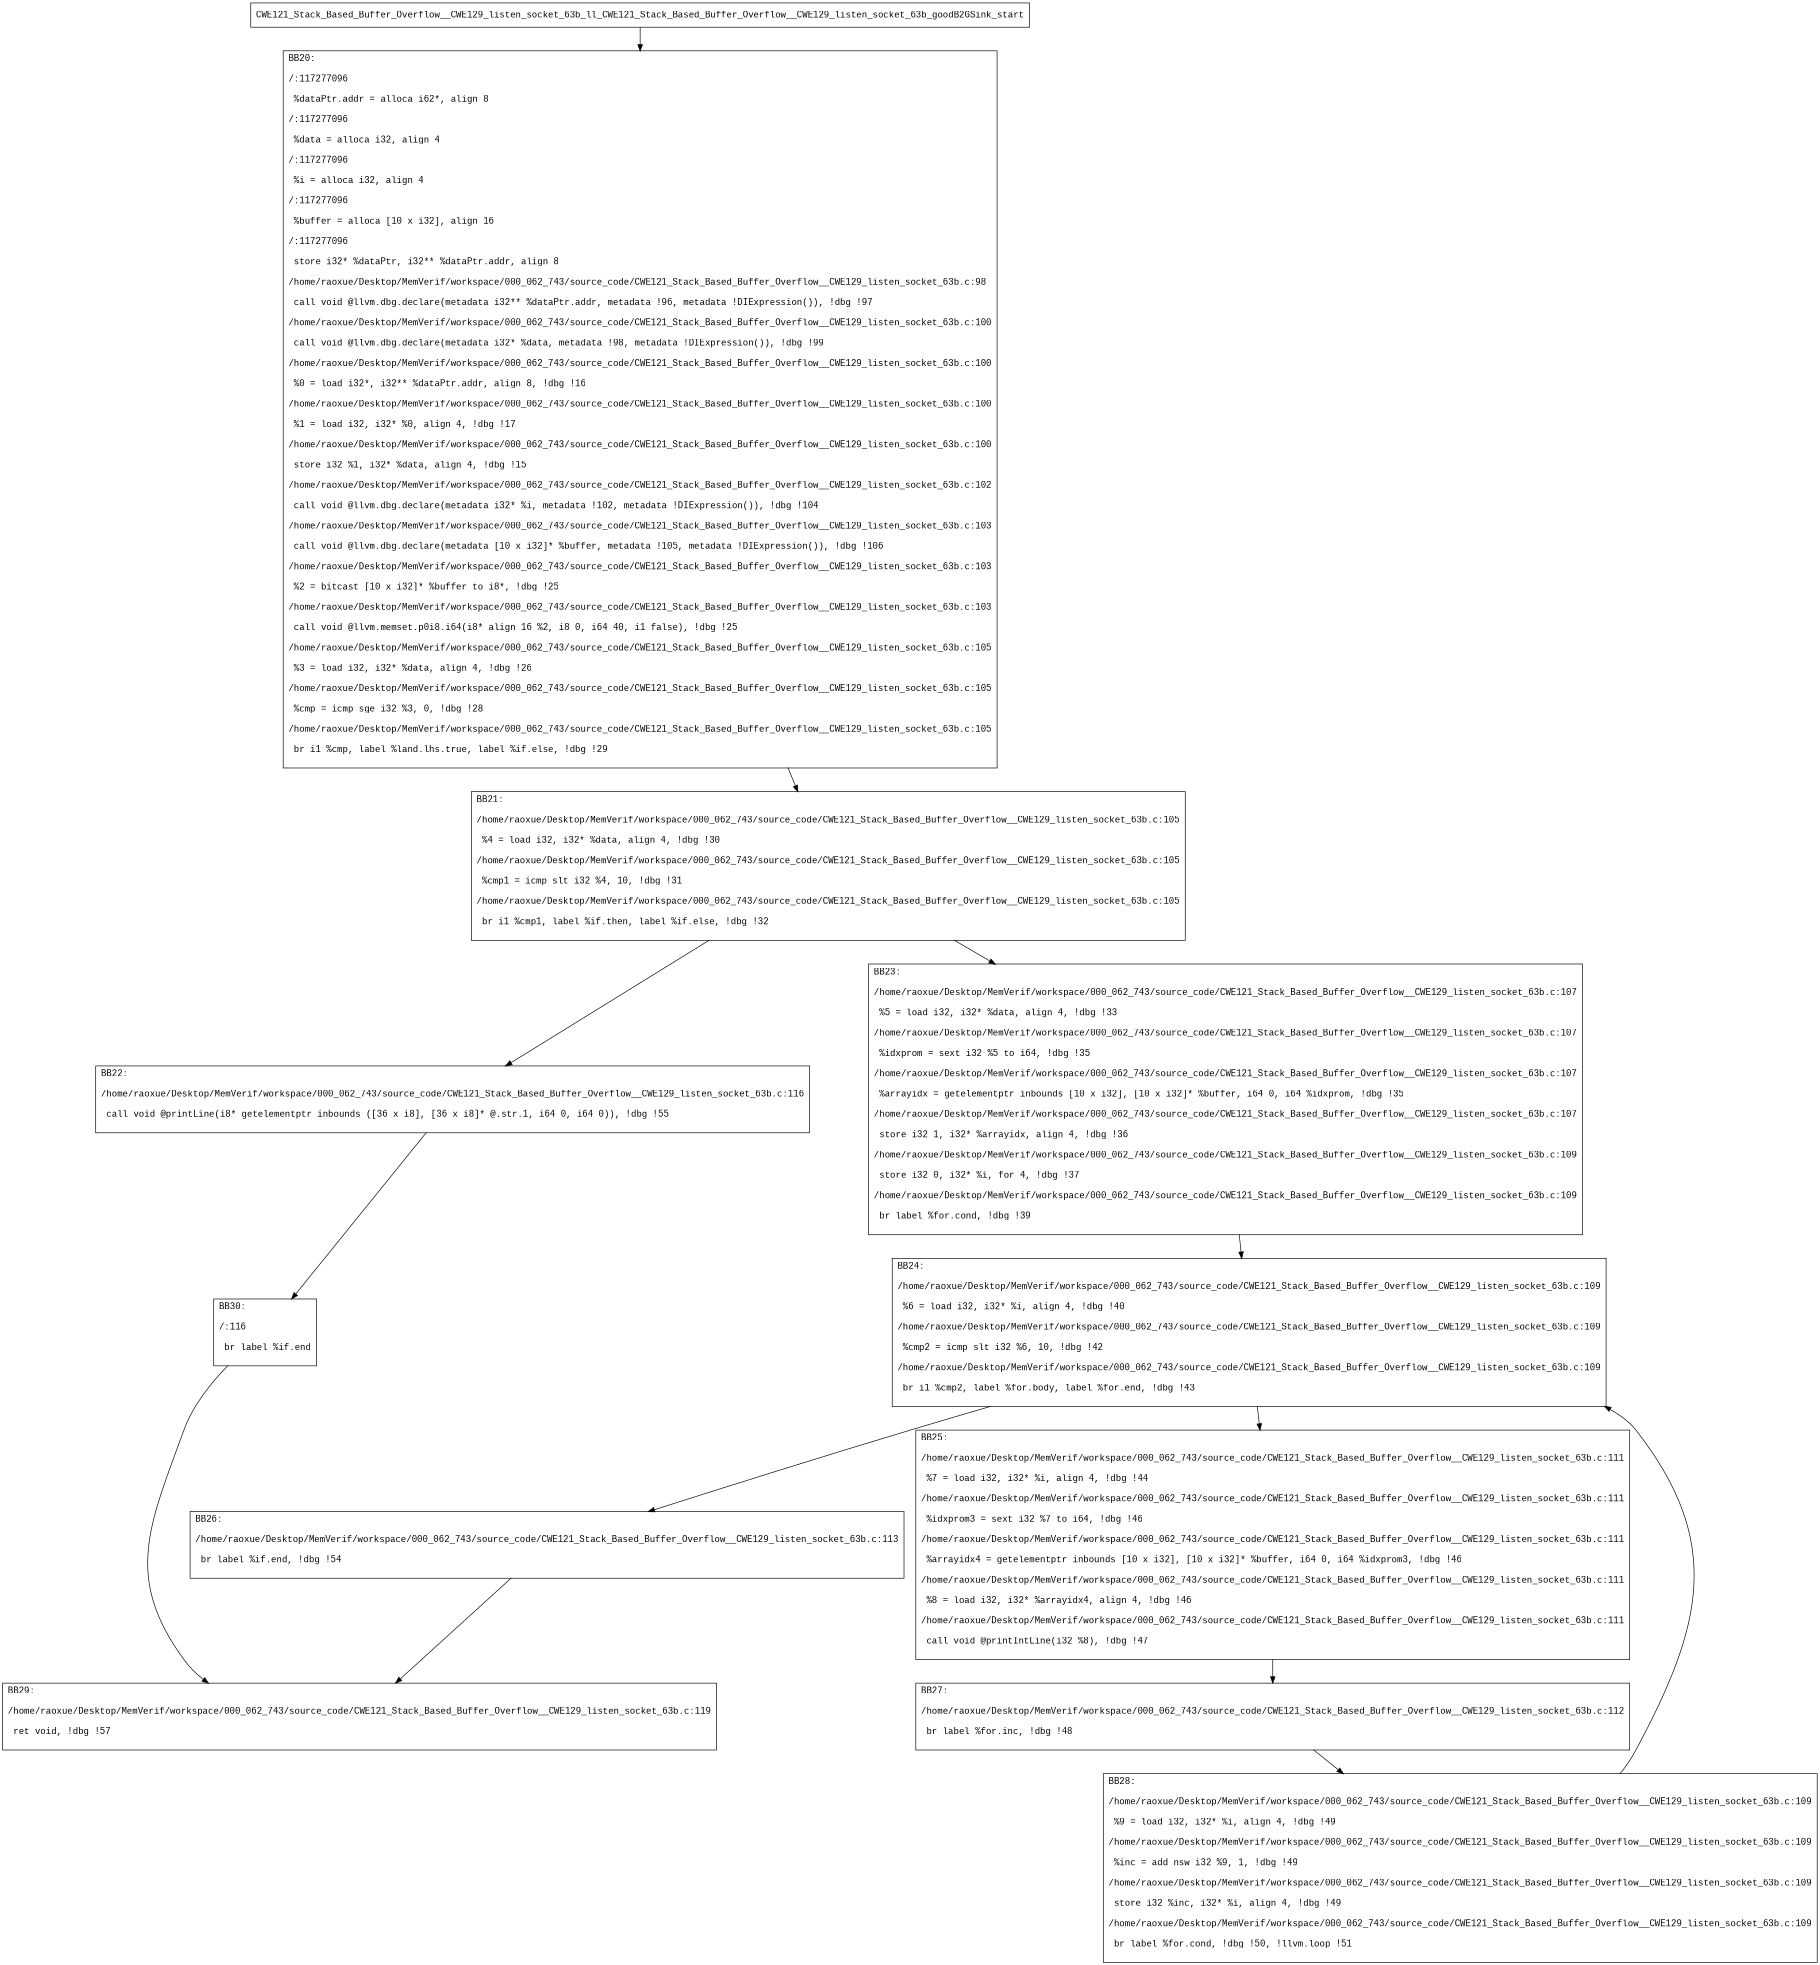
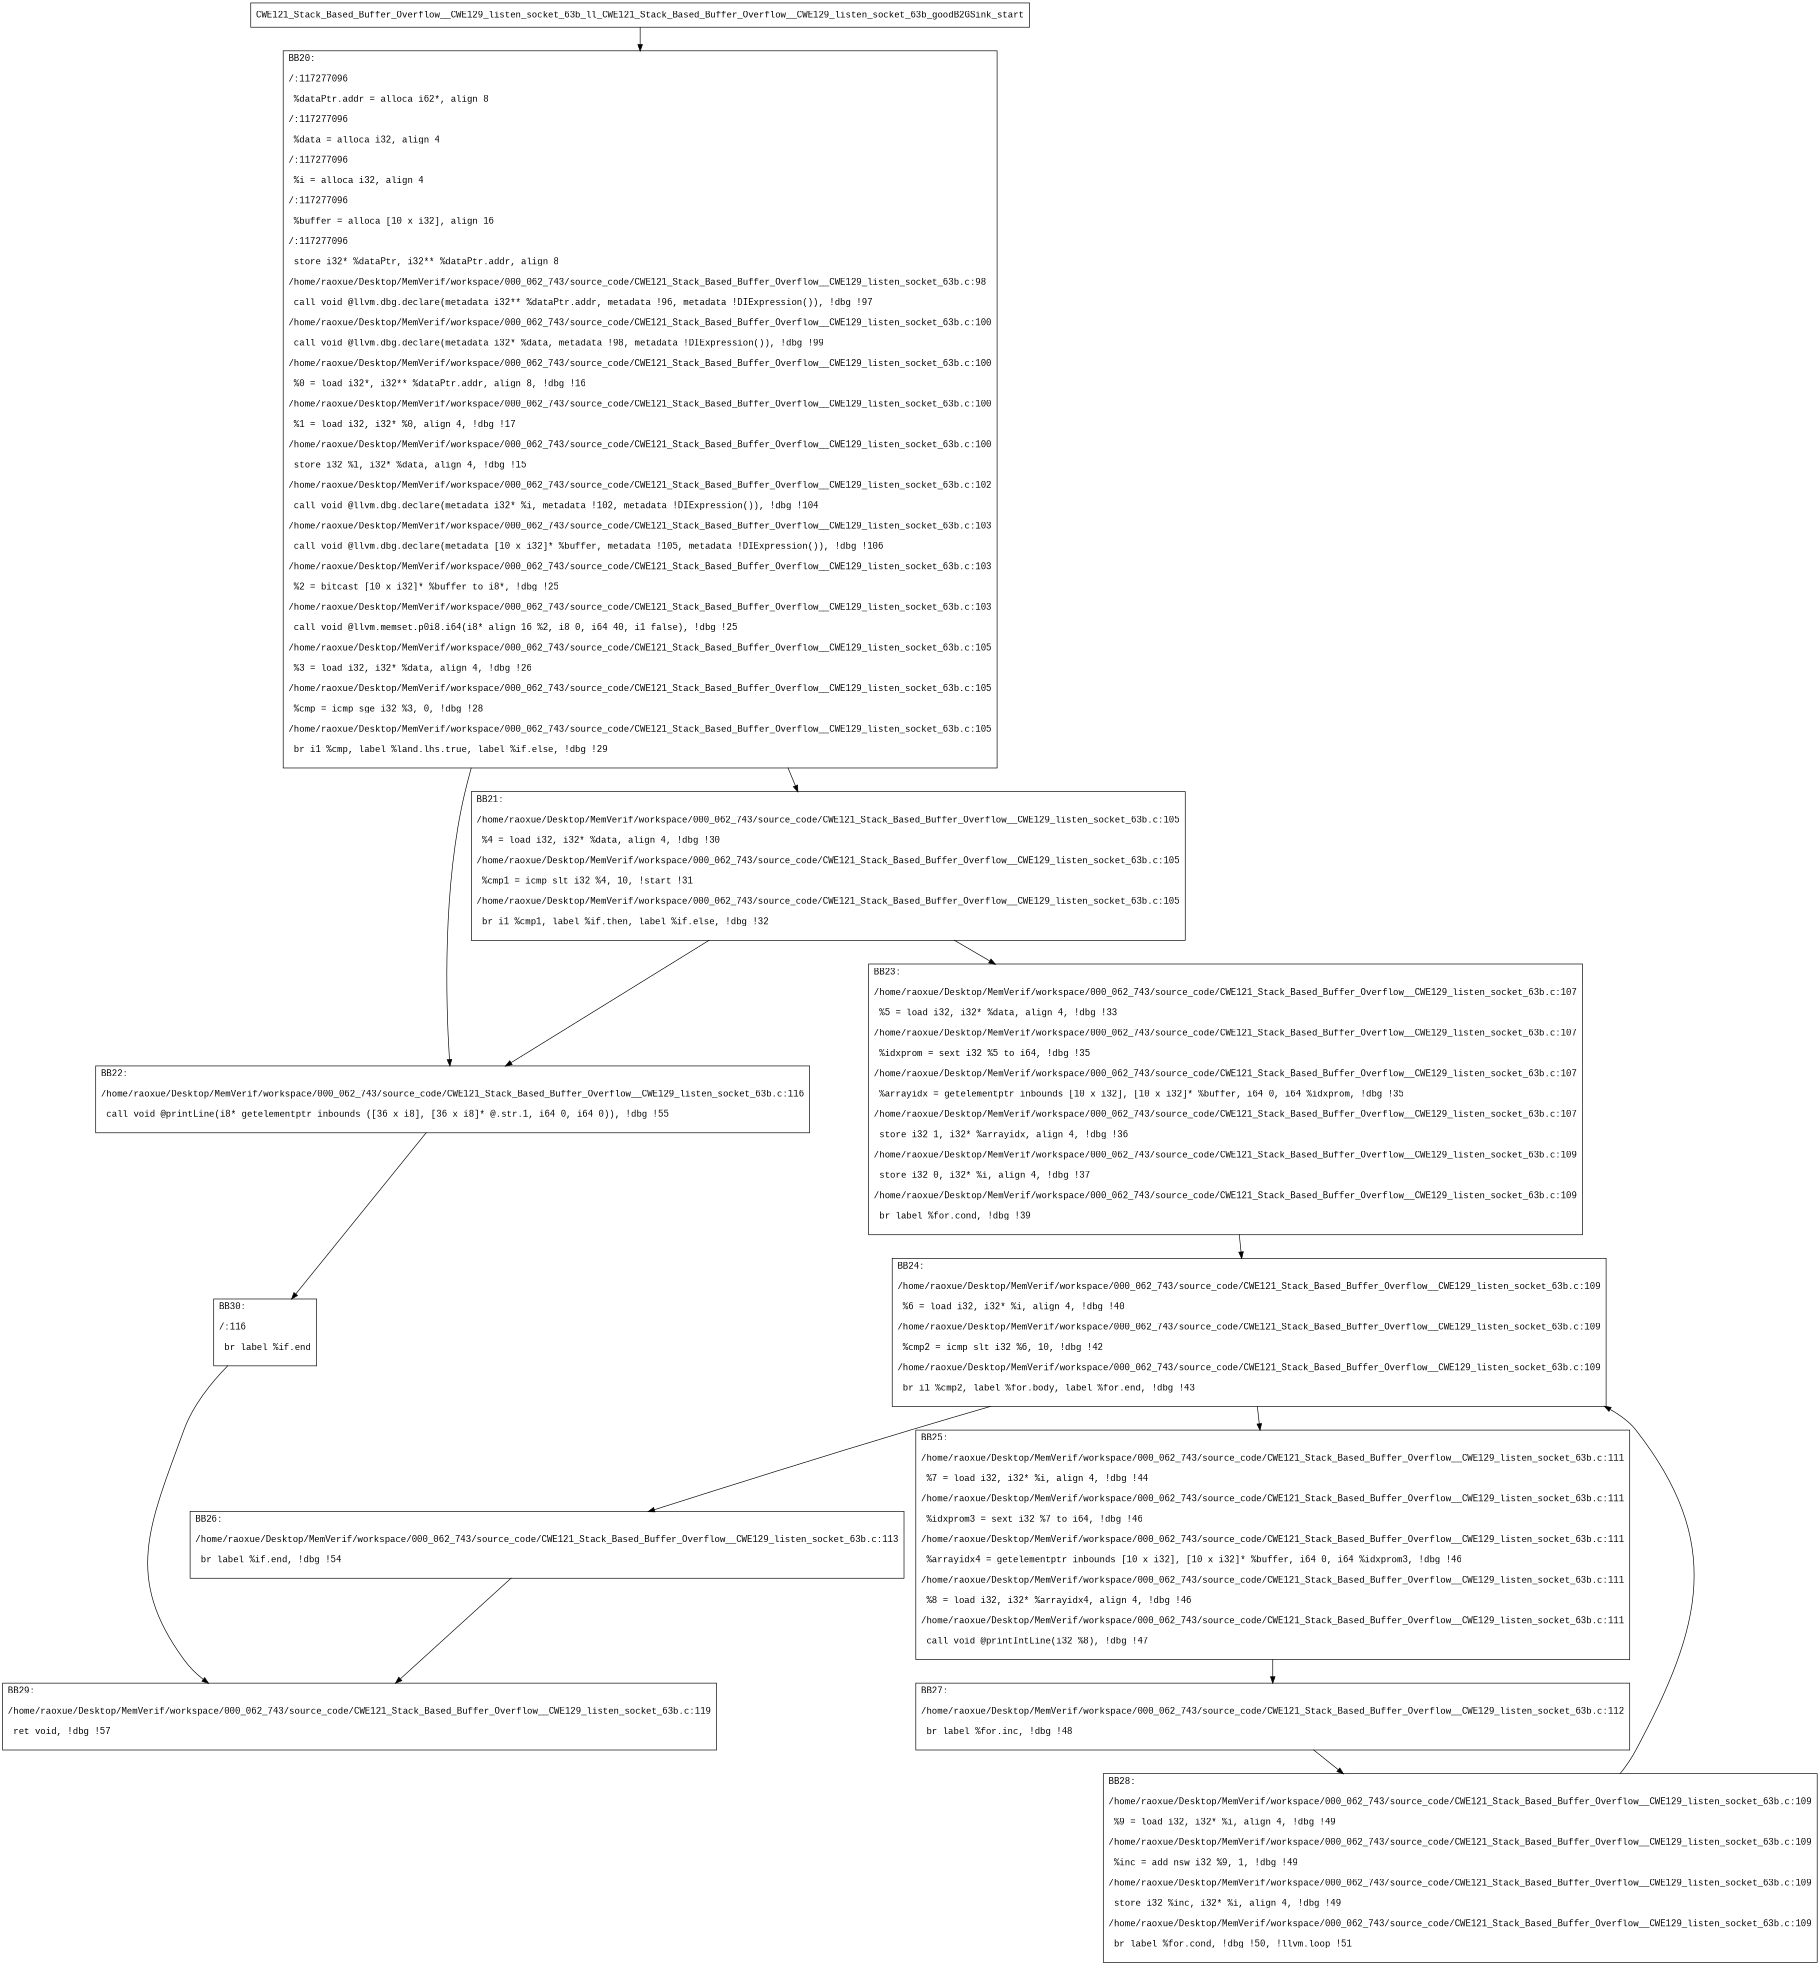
node "BB21:": text "%cmp1 = icmp slt i32 %4, 10, !dbg !31" -> "%cmp1 = icmp slt i32 %4, 10, !start !31"
edge "BB20:" -> "BB22:": added
node "BB23:": text "store i32 0, i32* %i, for 4, !dbg !37" -> "store i32 0, i32* %i, align 4, !dbg !37"
